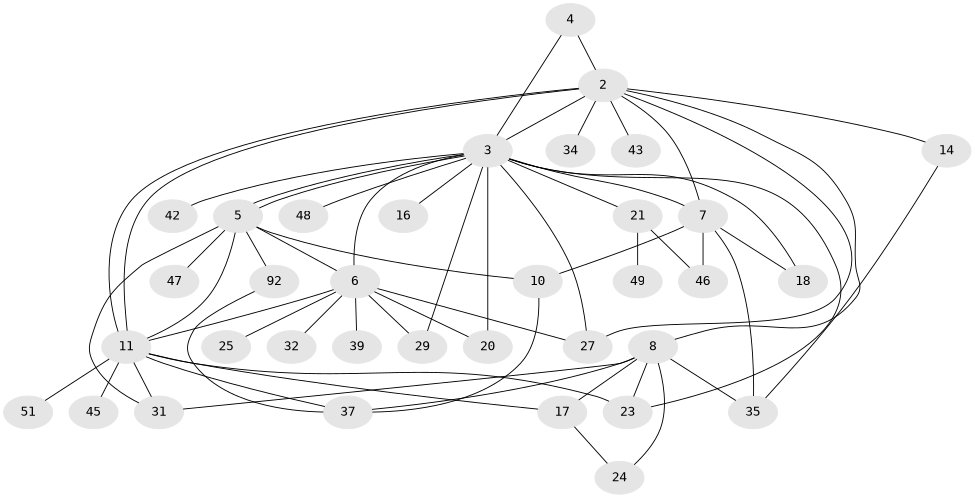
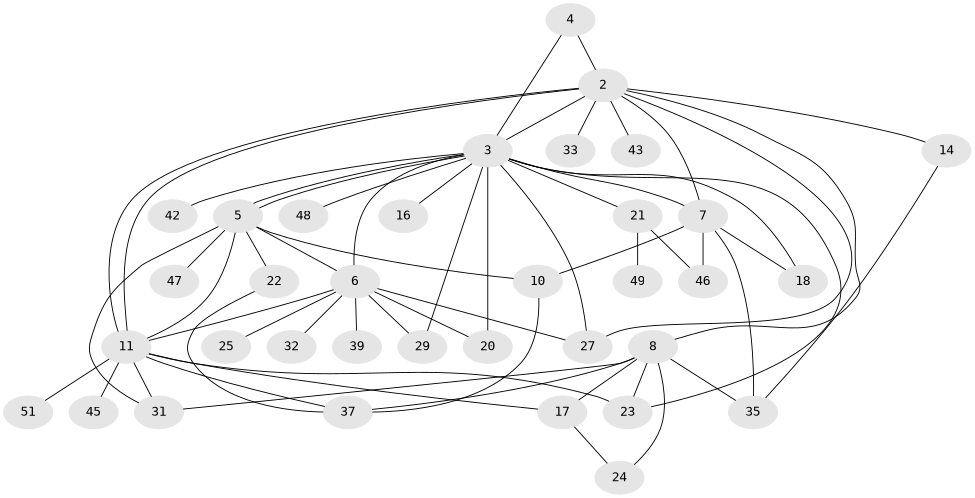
node "34": label "34" -> "33"
node "92": label "92" -> "22"
